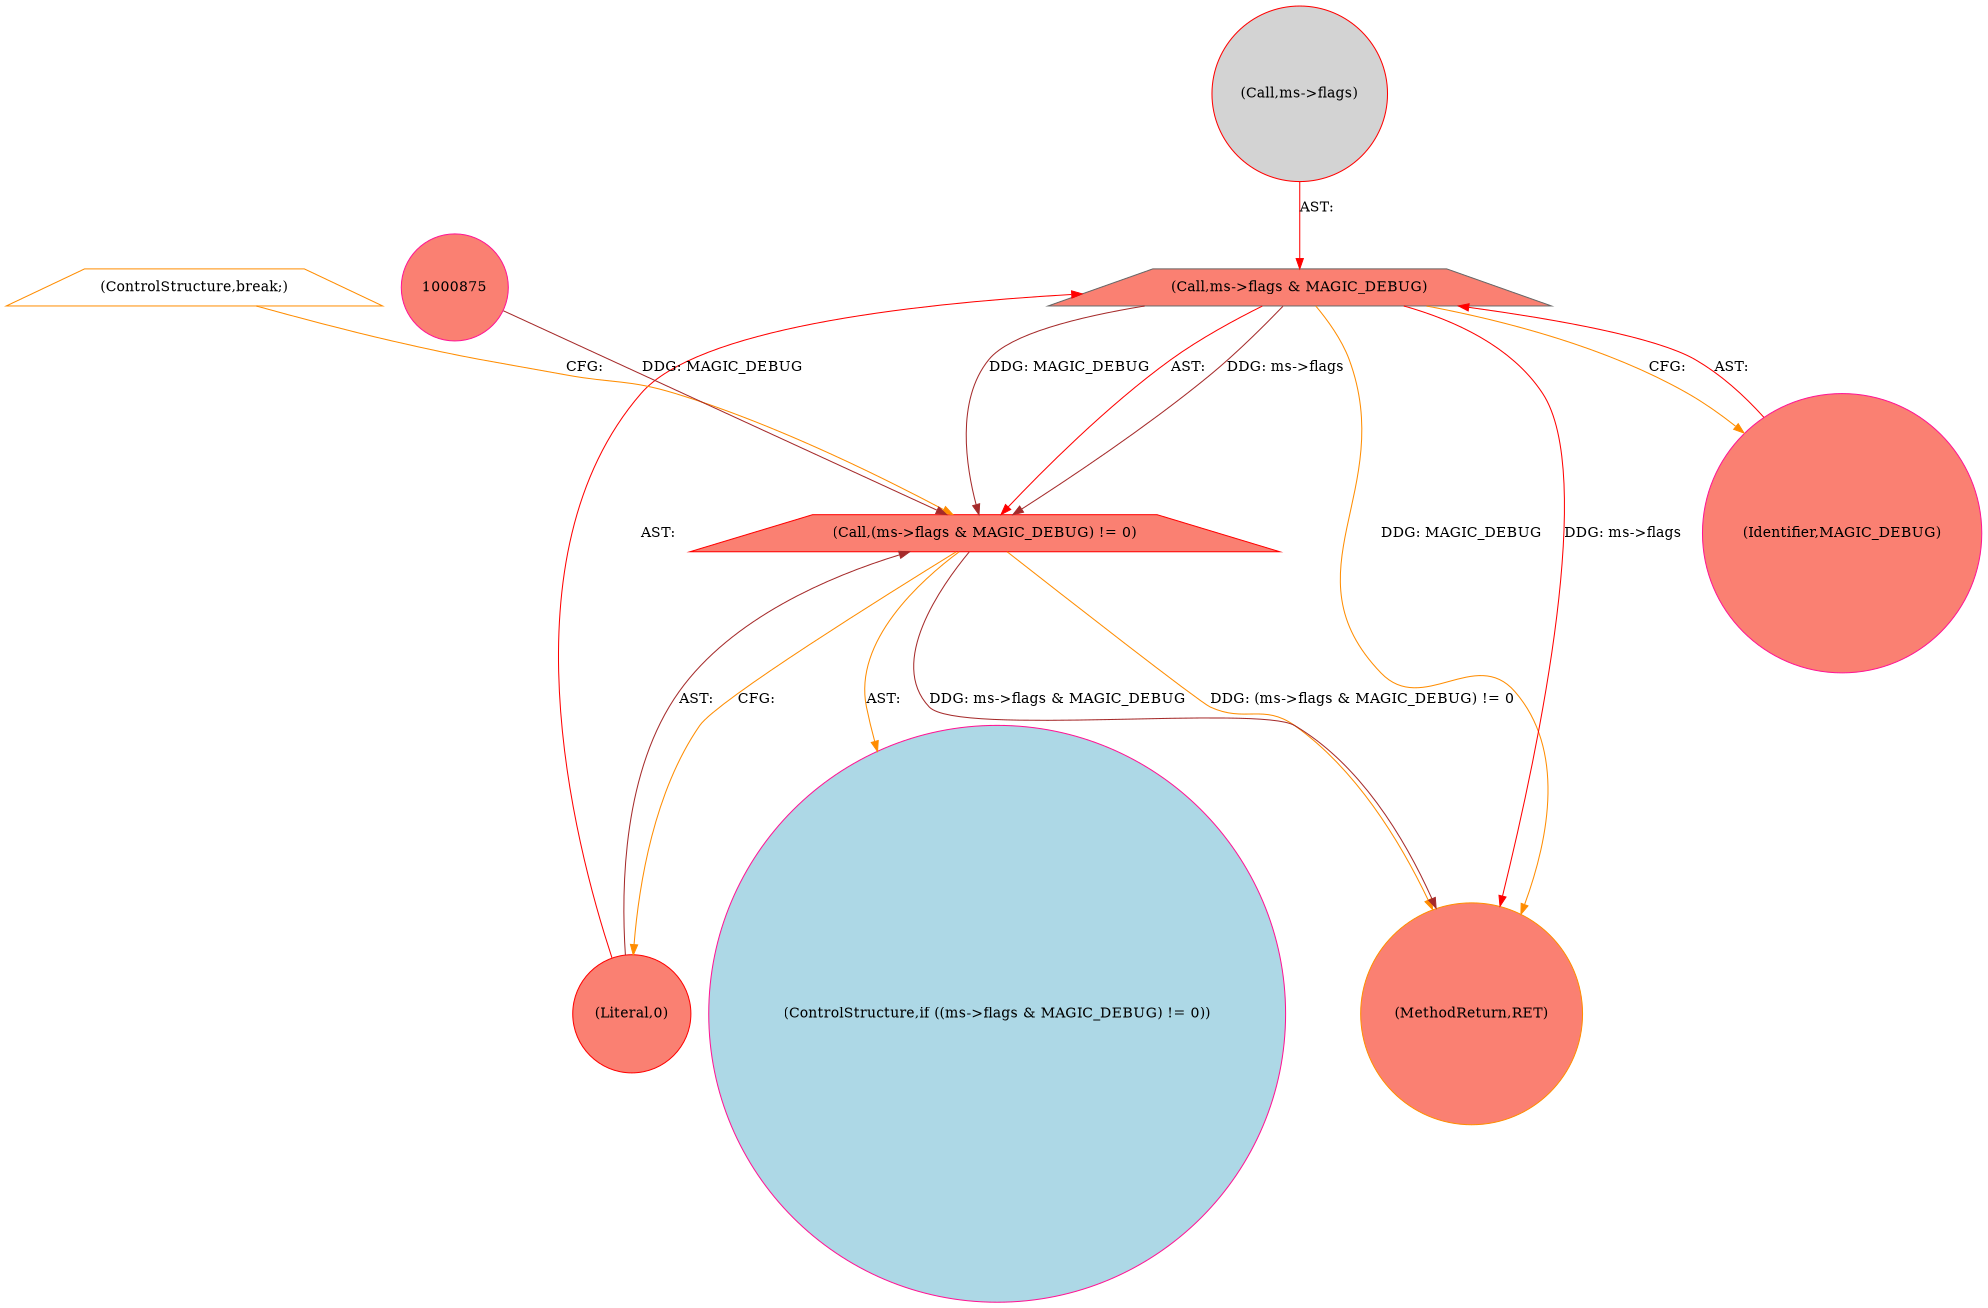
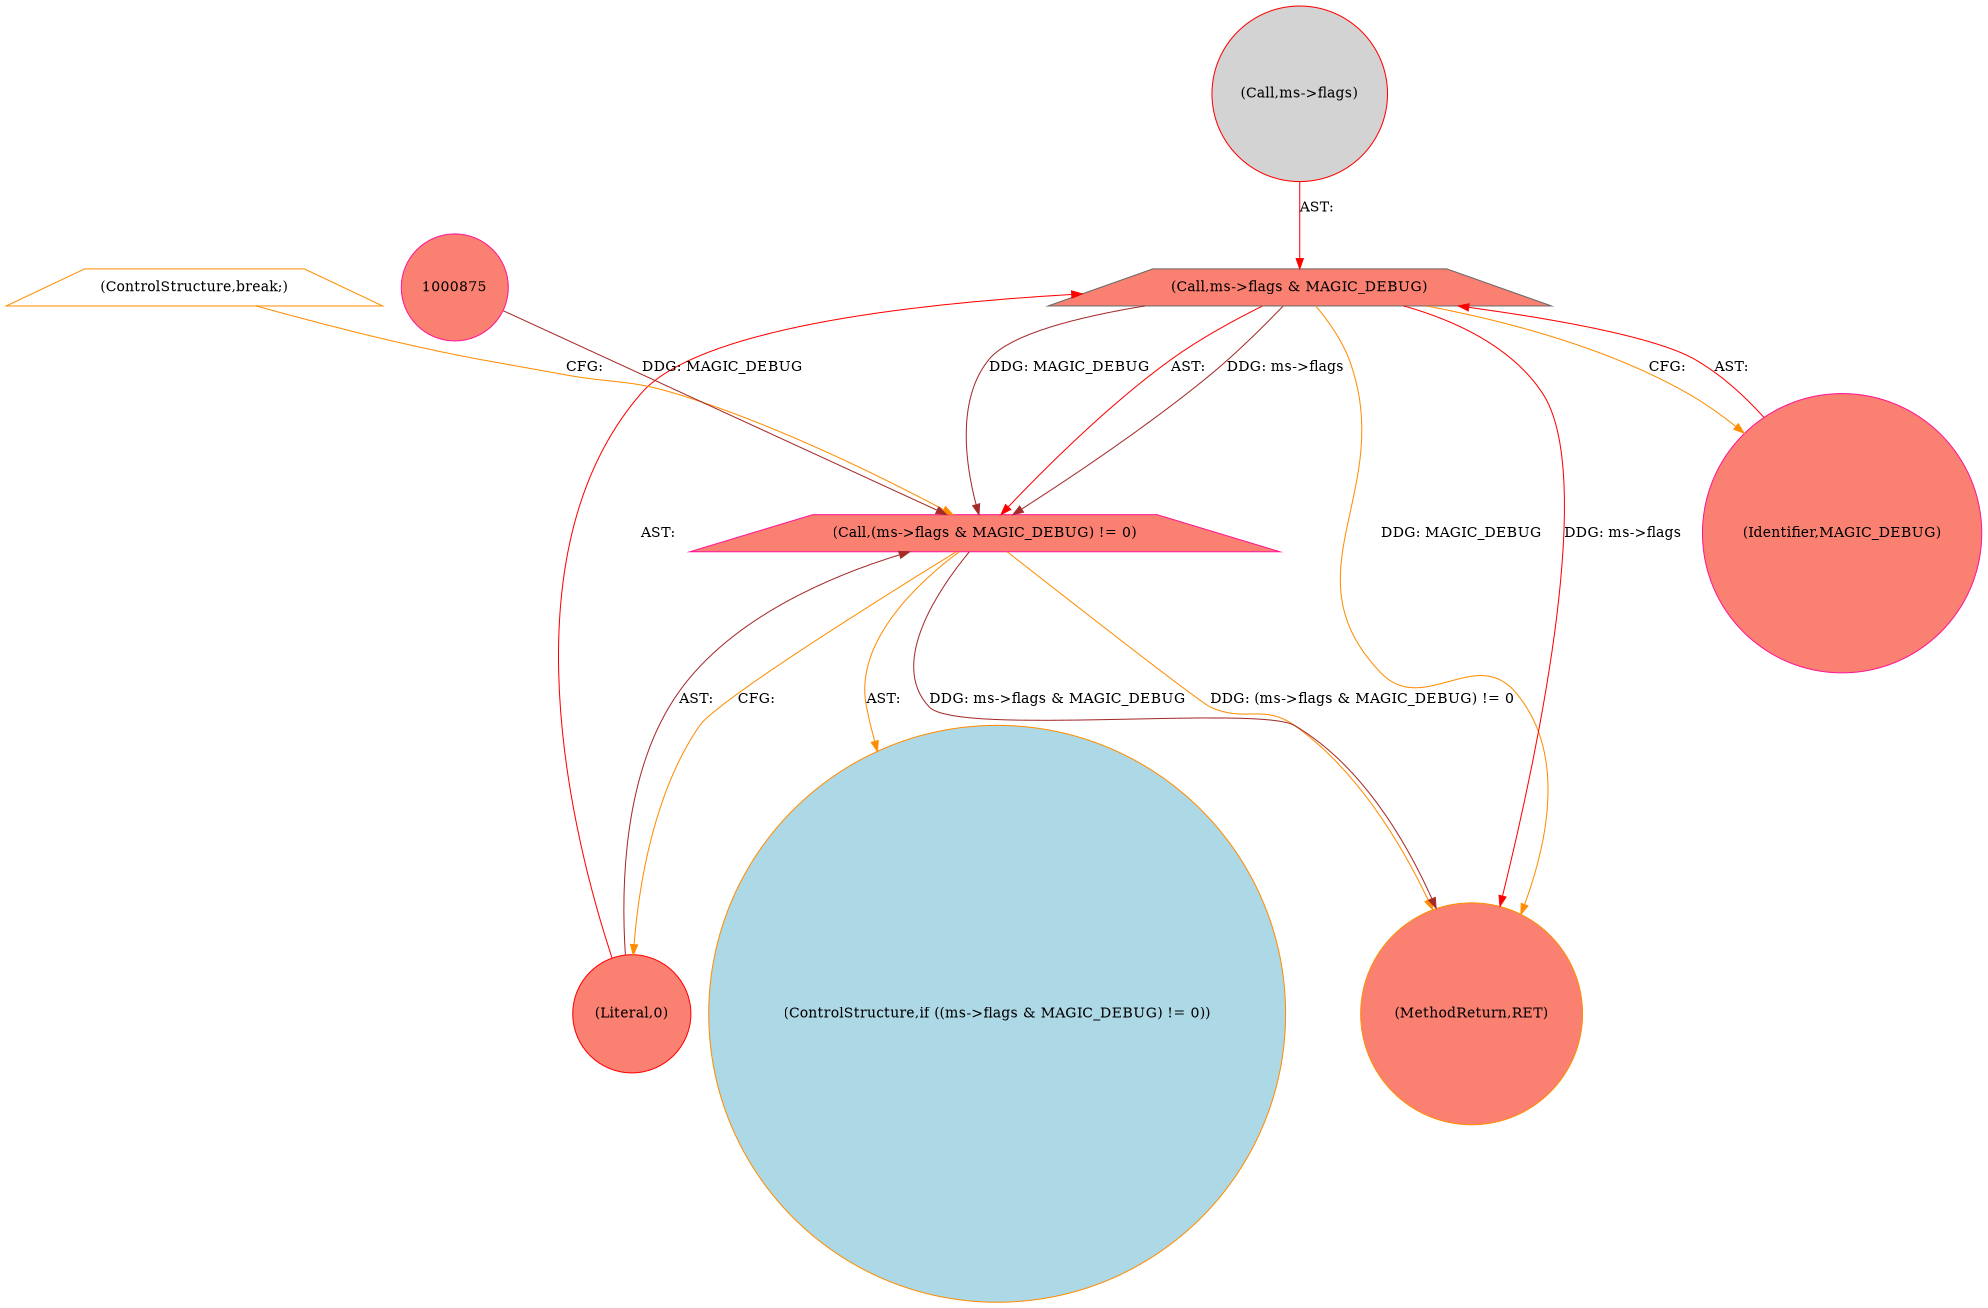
node "(Call,(ms->flags & MAGIC_DEBUG) != 0)": color red -> deeppink
node "(ControlStructure,if ((ms->flags & MAGIC_DEBUG) != 0))": color deeppink -> darkorange
